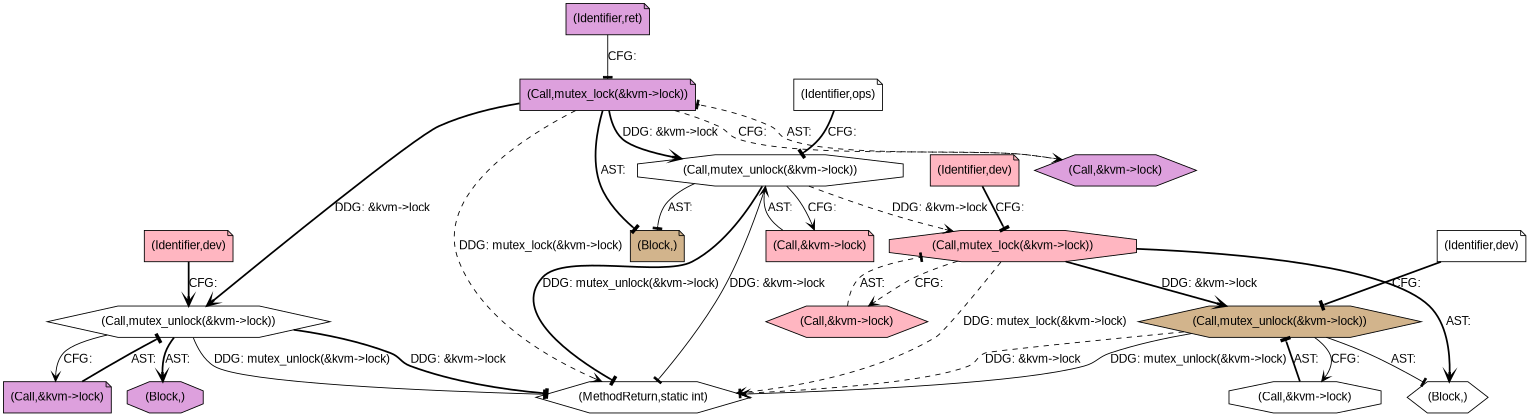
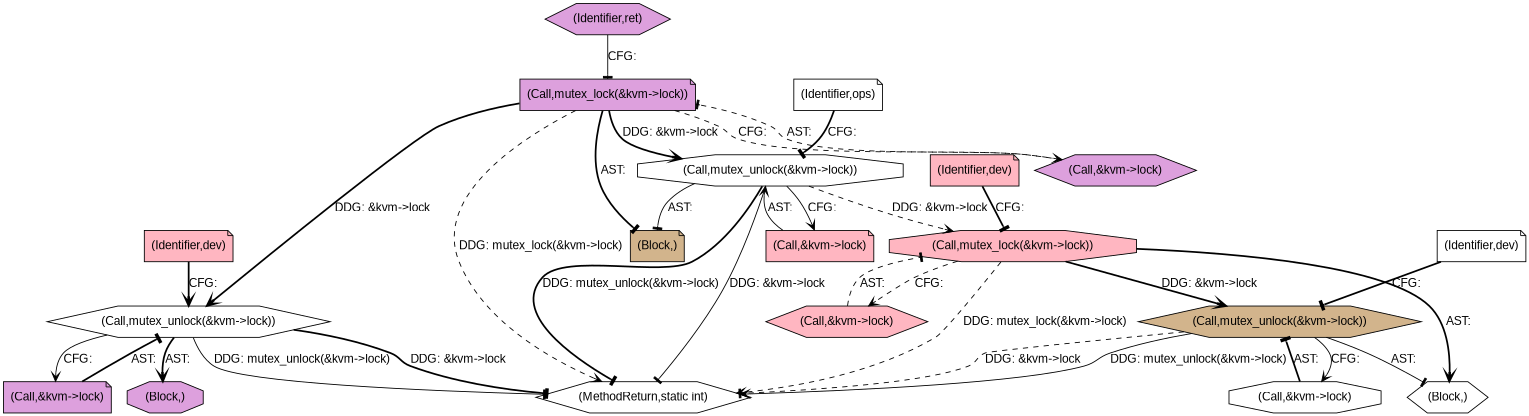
node "(Identifier,ret)": shape note -> hexagon
